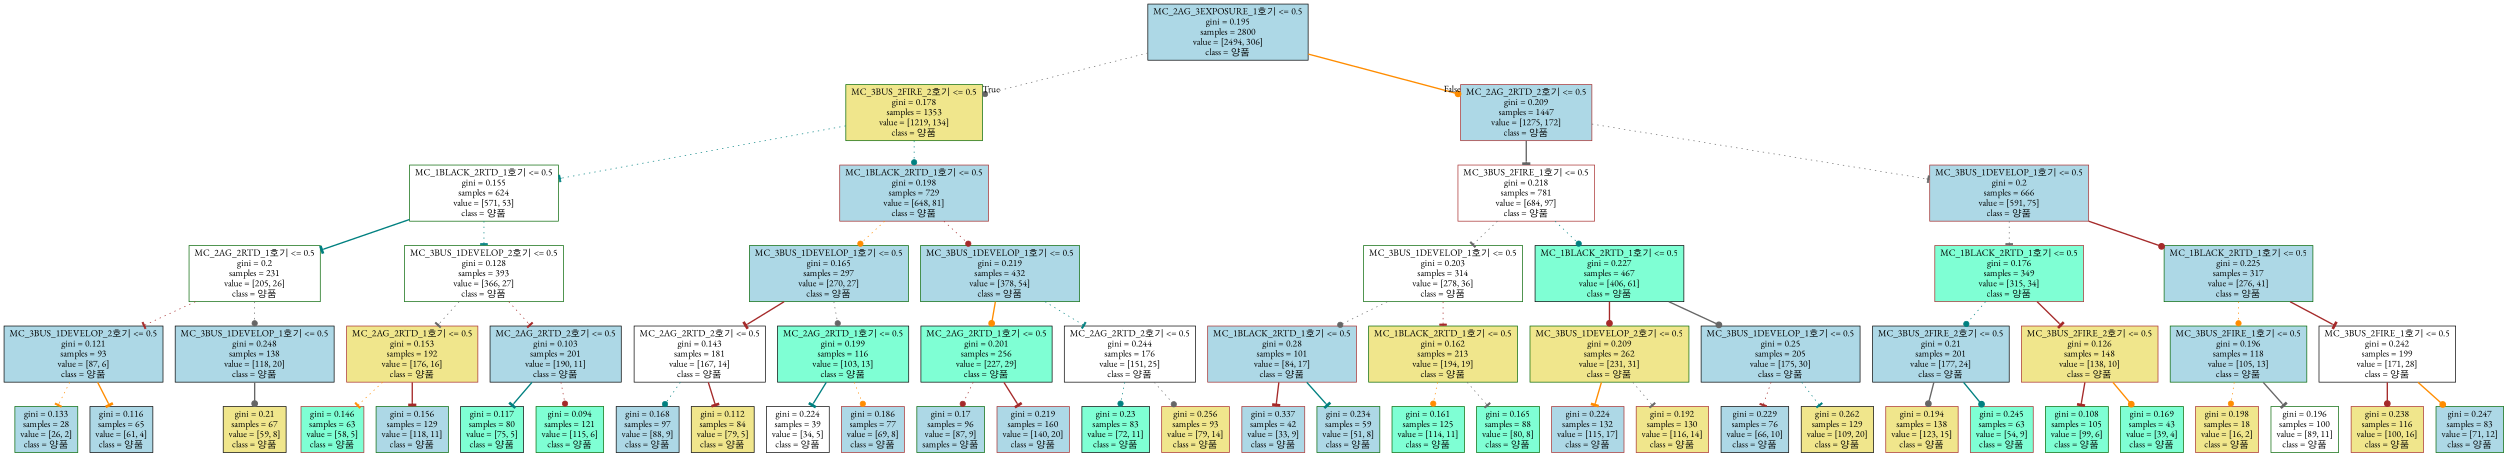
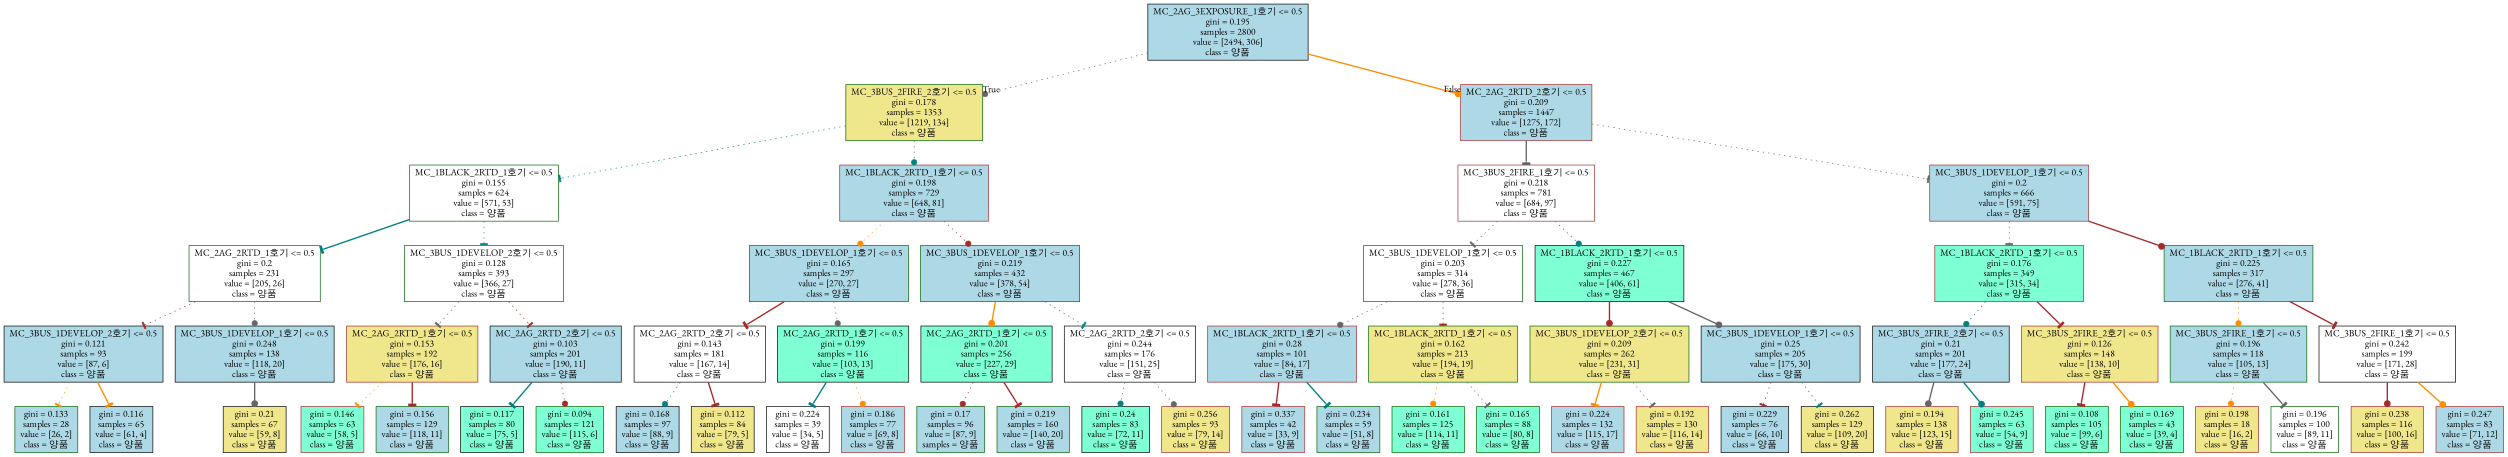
node "gini = 0.219 samples = 160 value = [140, 20] class = 양품": color brown -> darkgreen
node "gini = 0.23 samples = 83 value = [72, 11] class = 양품": label "gini = 0.23 samples = 83 value = [72, 11] class = 양품" -> "gini = 0.24 samples = 83 value = [72, 11] class = 양품"
node "gini = 0.247 samples = 83 value = [71, 12] class = 양품": color darkgreen -> brown
